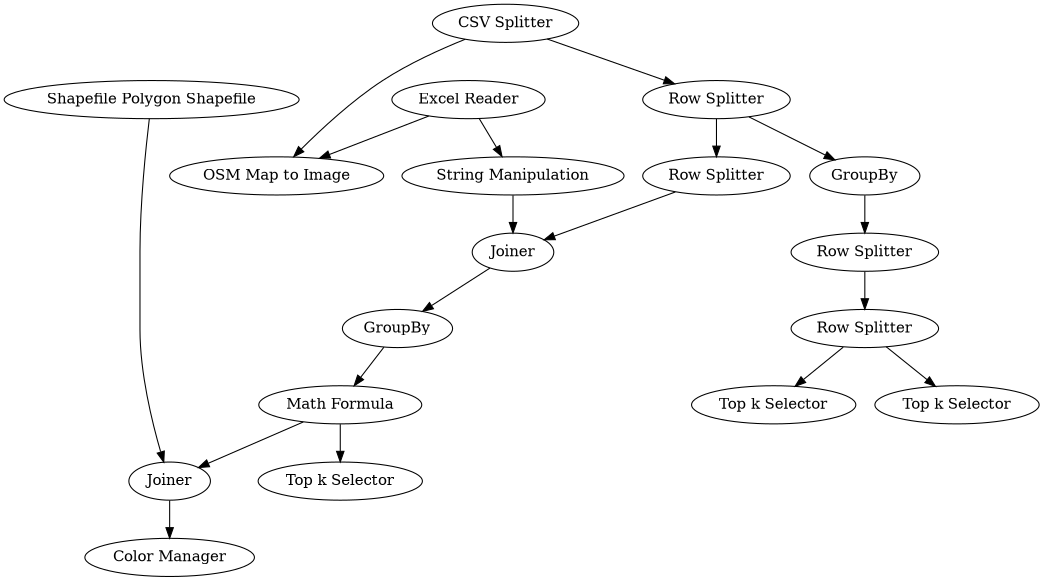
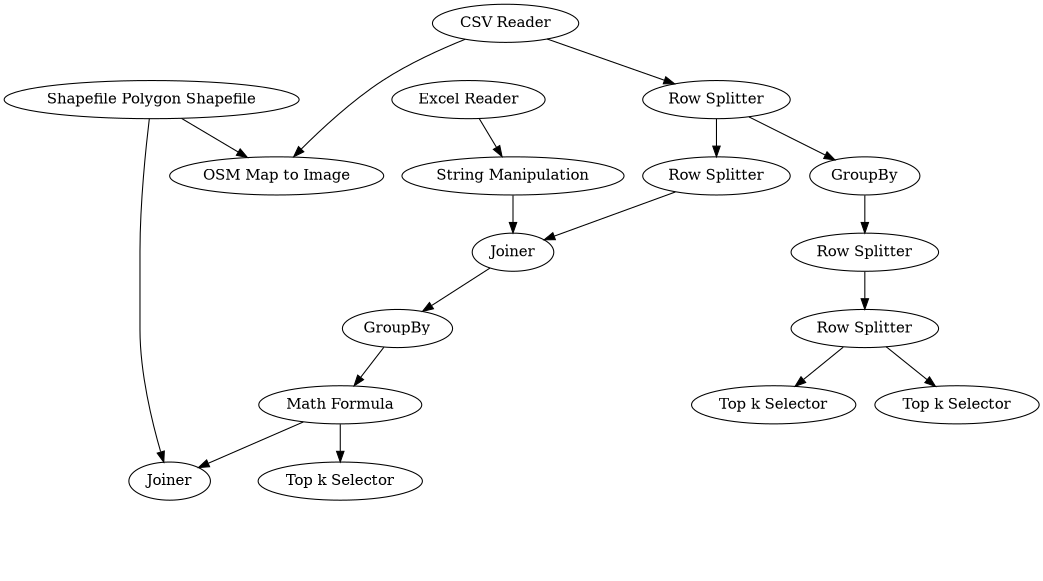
node "CSV Splitter": label "CSV Splitter" -> "CSV Reader"
edge "Excel Reader" -> "OSM Map to Image": now "Shapefile Polygon Shapefile" -> "OSM Map to Image"
node "Color Manager": removed
